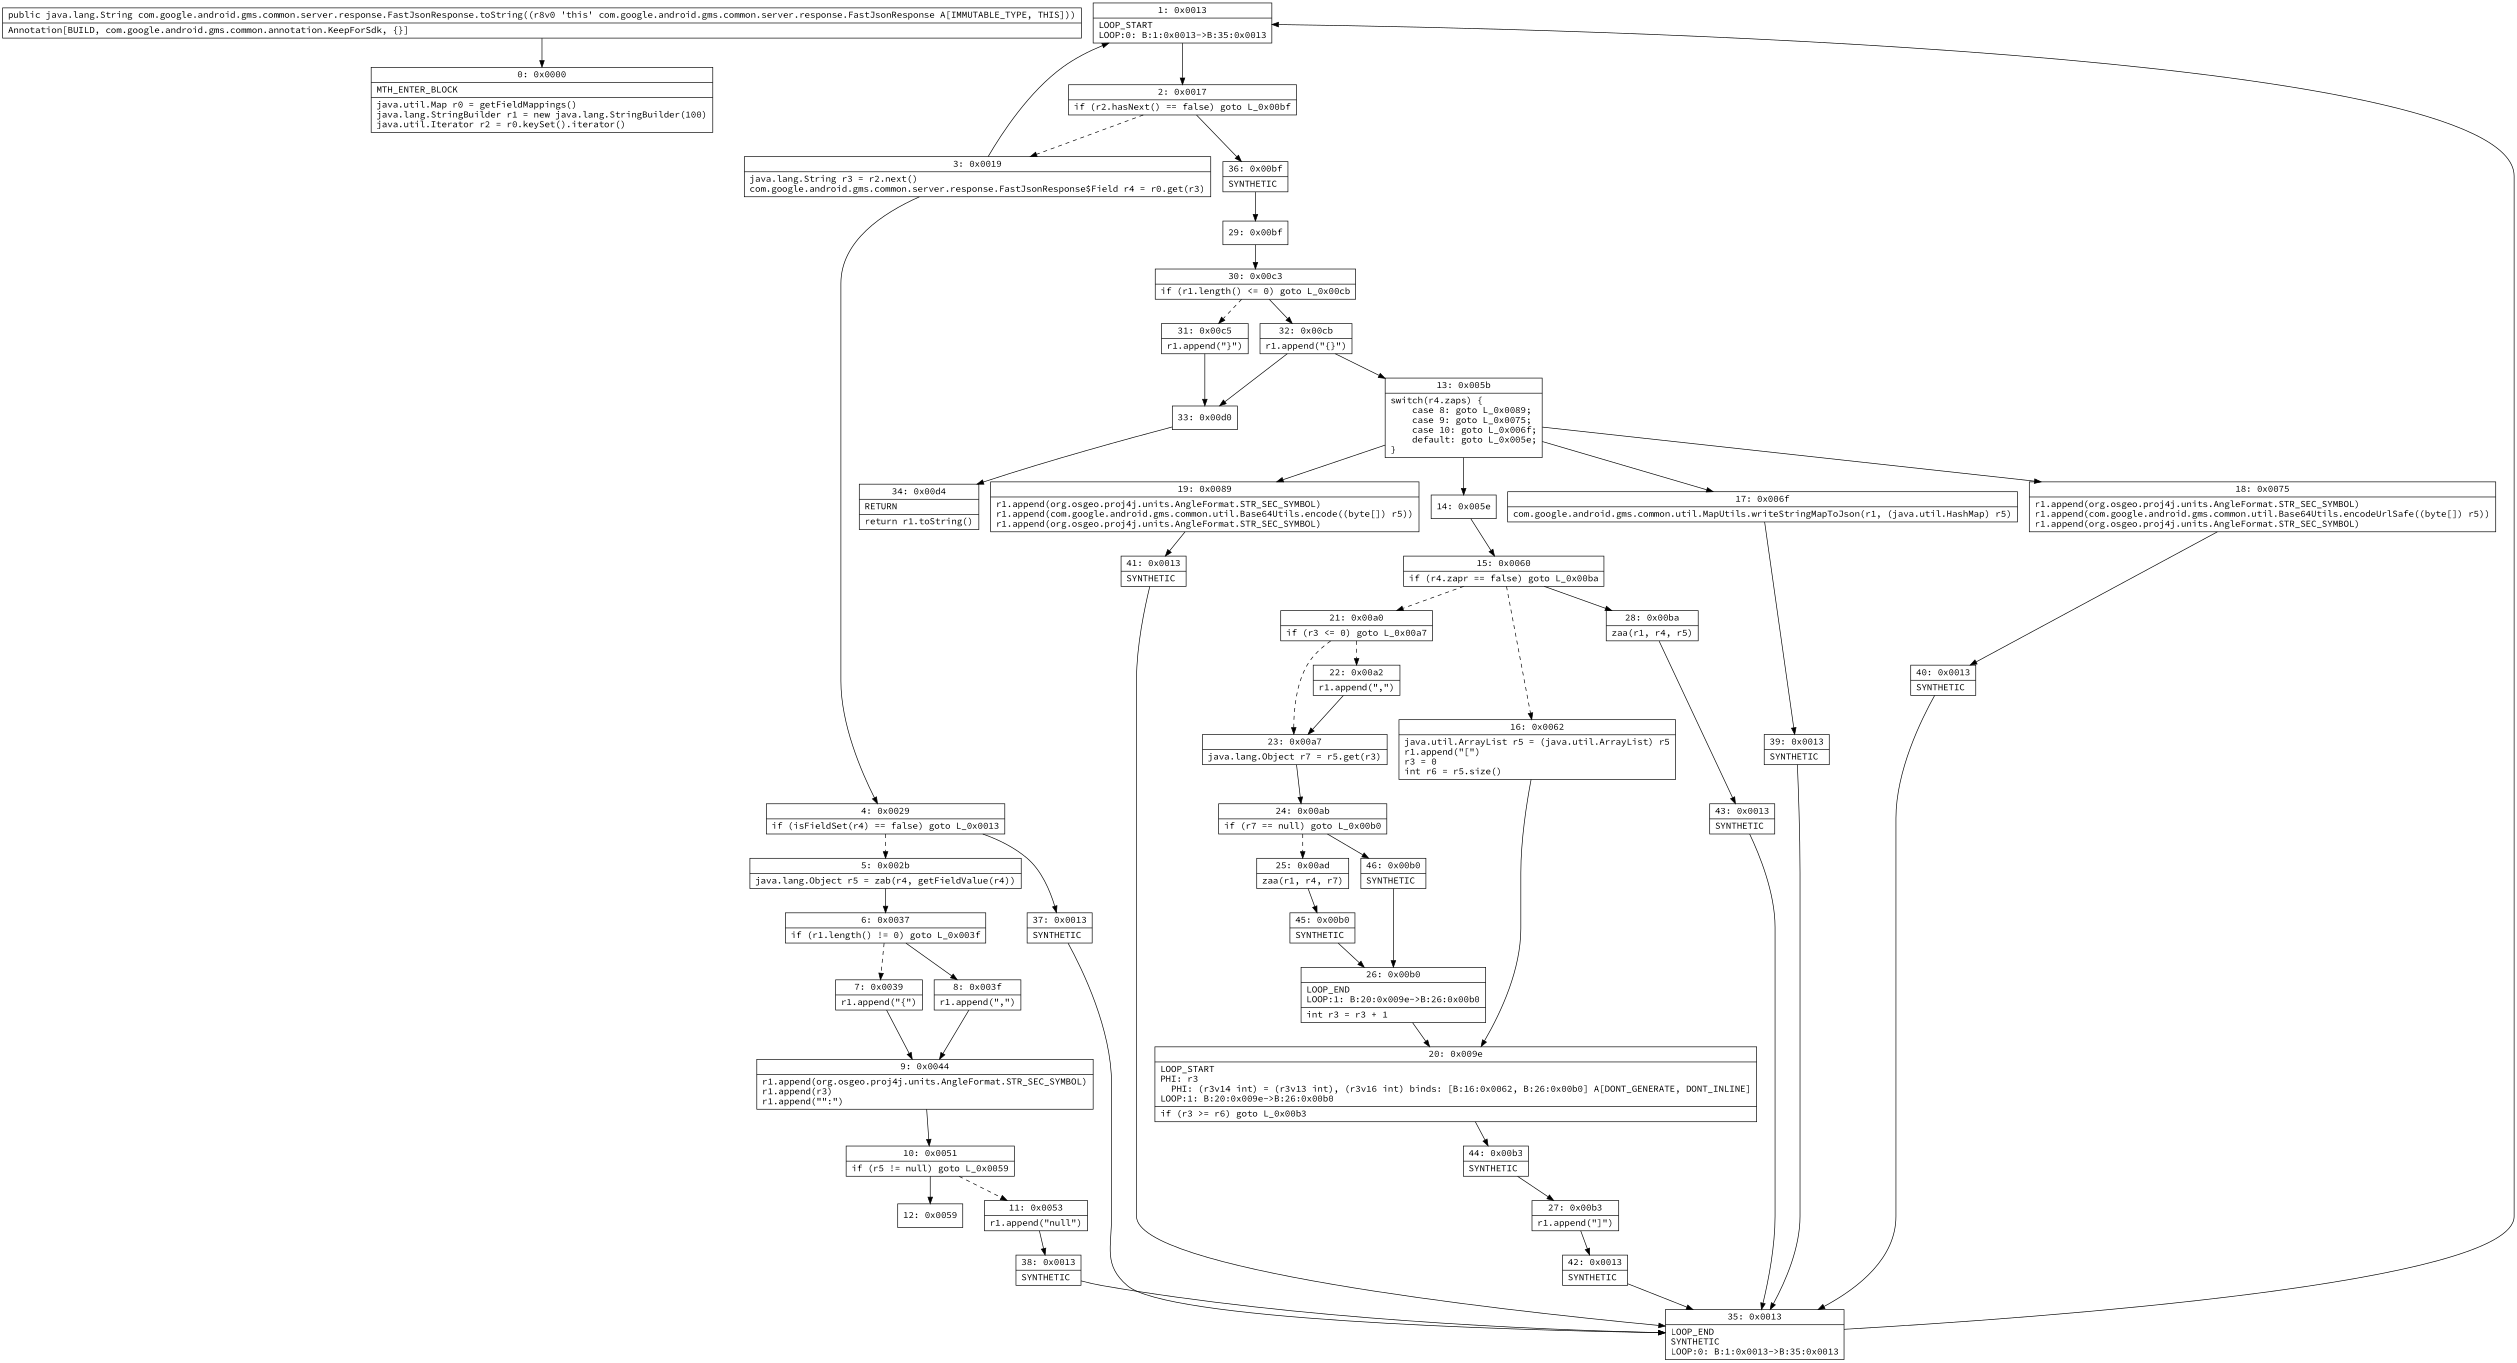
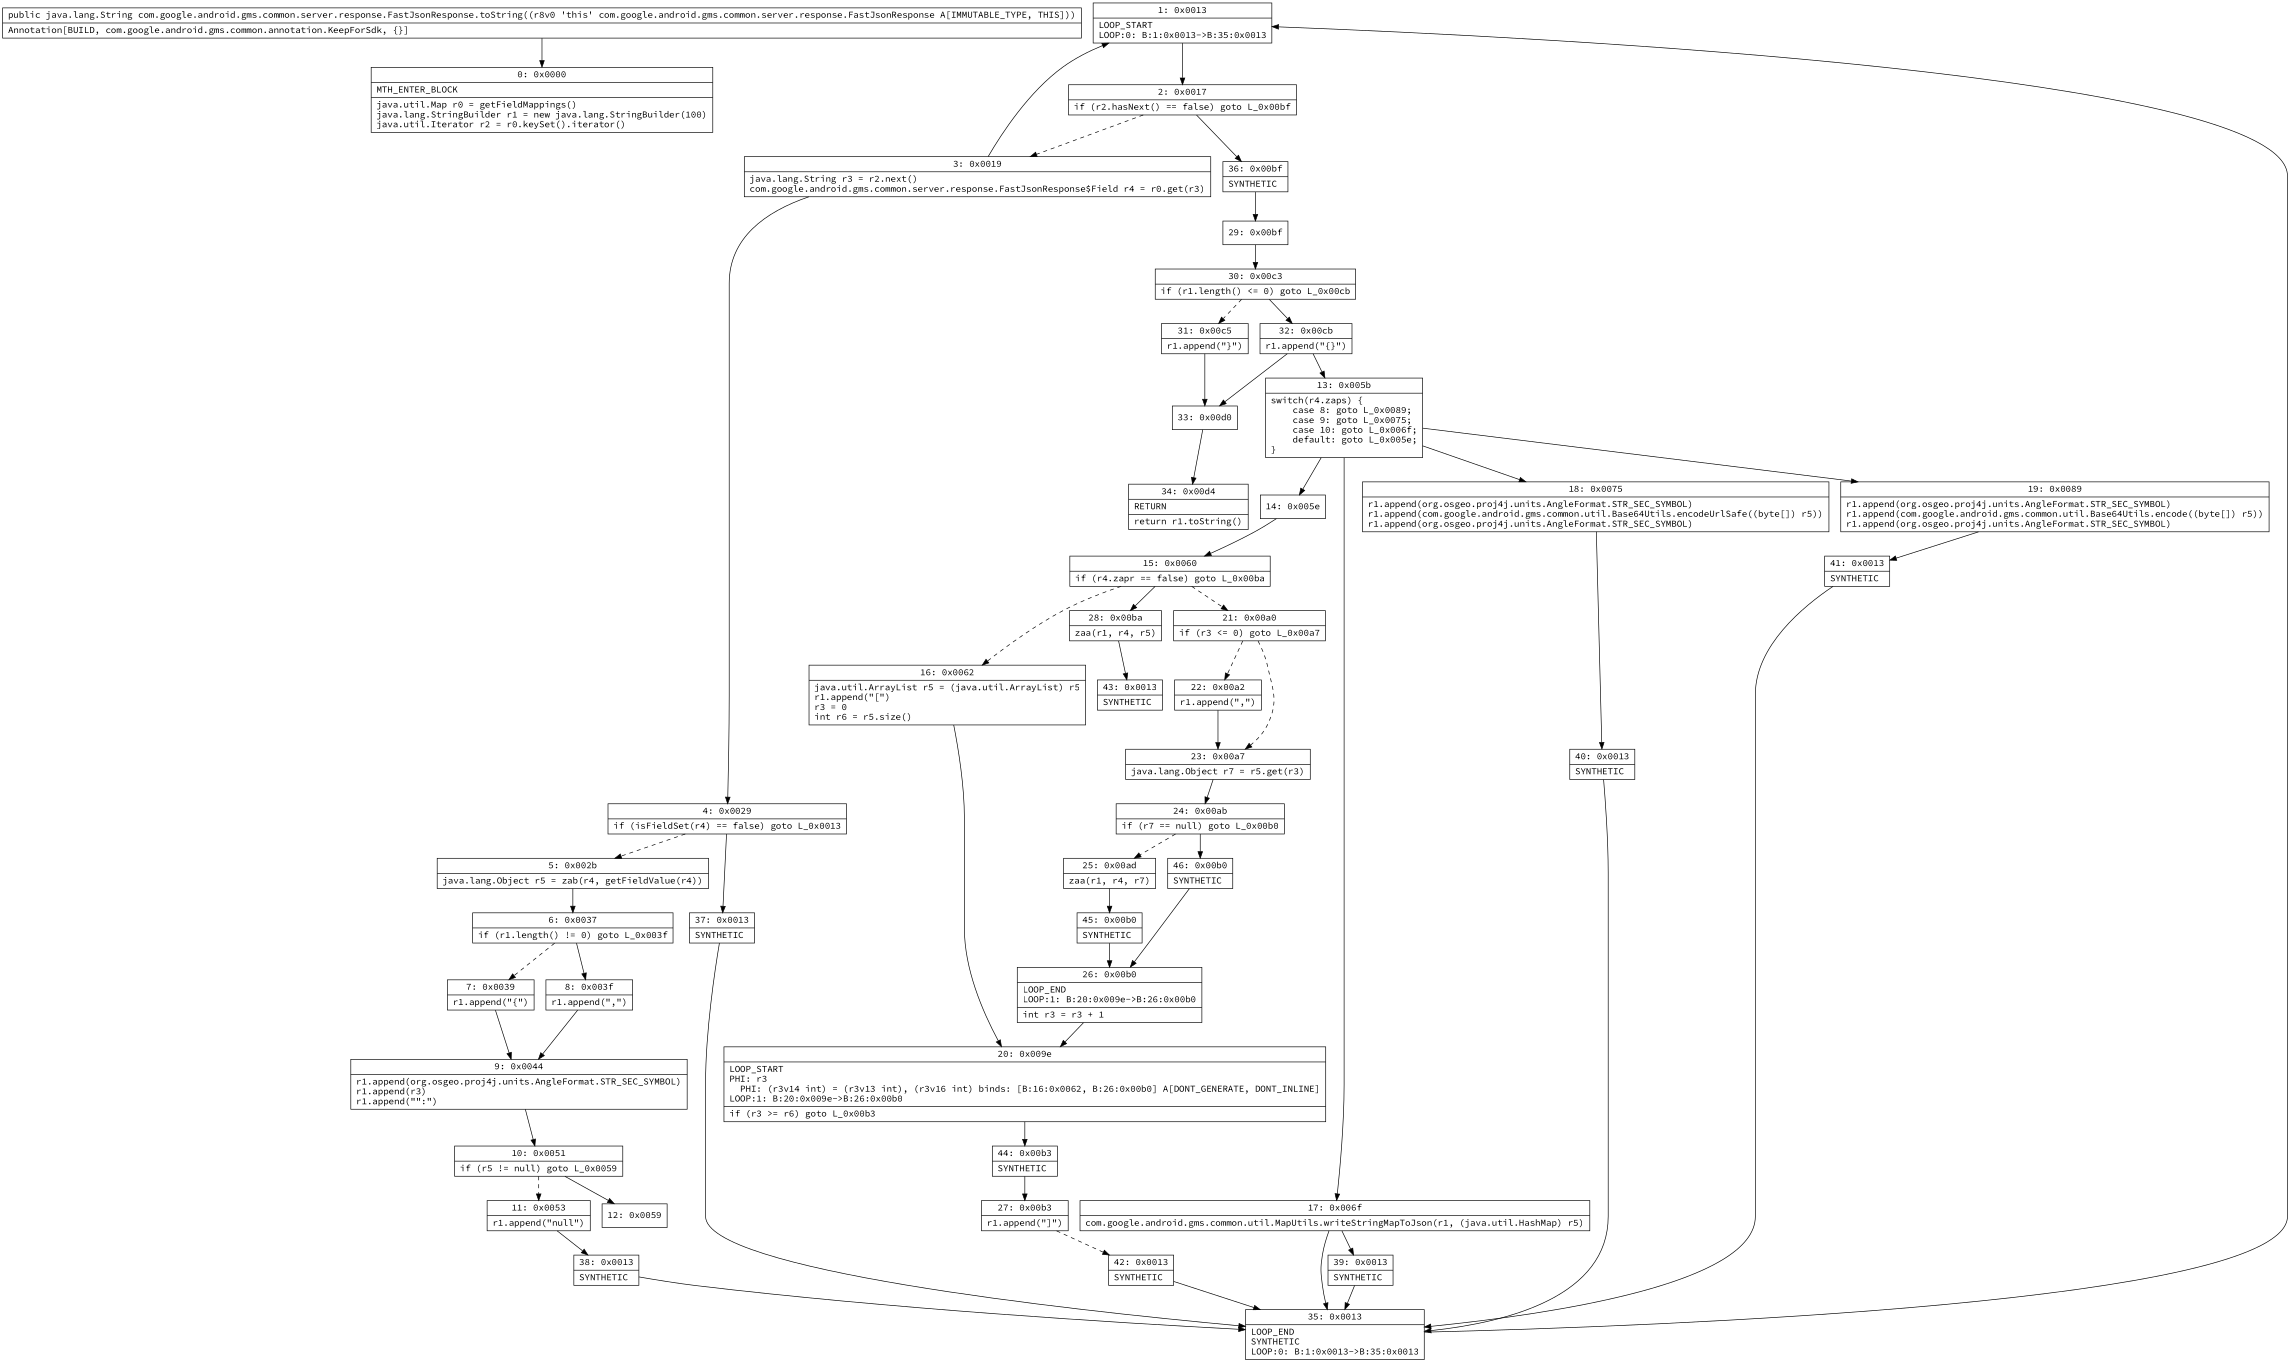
edge "43: 0x0013" -> "35: 0x0013": now "17: 0x006f" -> "35: 0x0013"
edge "27: 0x00b3" -> "42: 0x0013": style solid -> dashed
